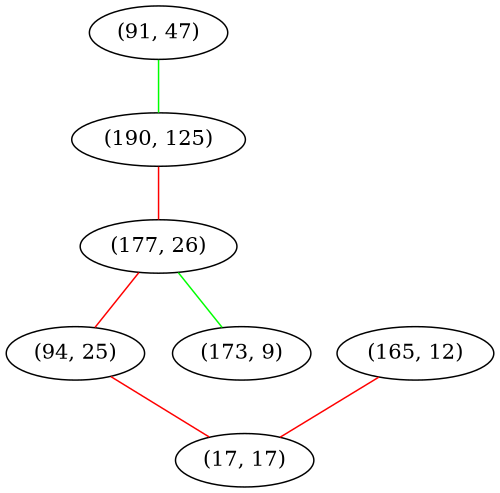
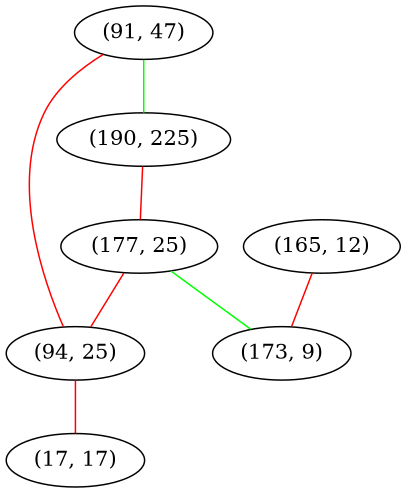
node "(190, 125)": label "(190, 125)" -> "(190, 225)"
edge "(91, 47)" -- "(94, 25)": added
node "(177, 26)": label "(177, 26)" -> "(177, 25)"
edge "(165, 12)" -- "(17, 17)": now "(165, 12)" -- "(173, 9)"
